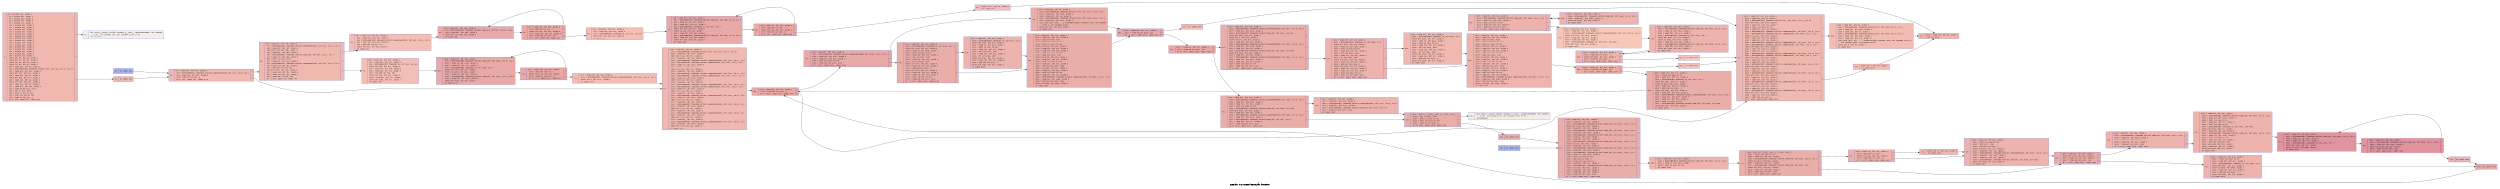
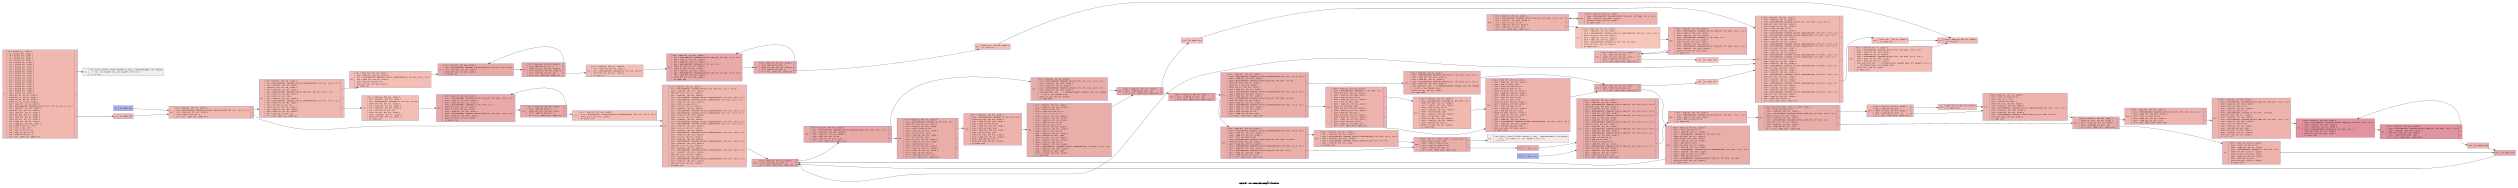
edge "471:" -> "502:": removed
edge "163:" -> "189:": removed
node "232:": added
